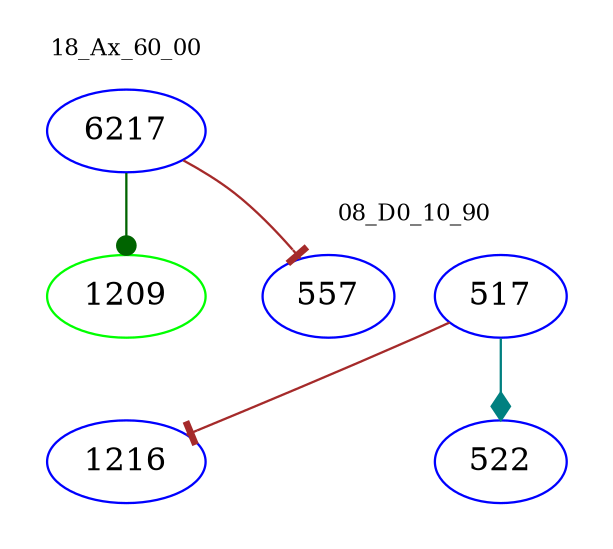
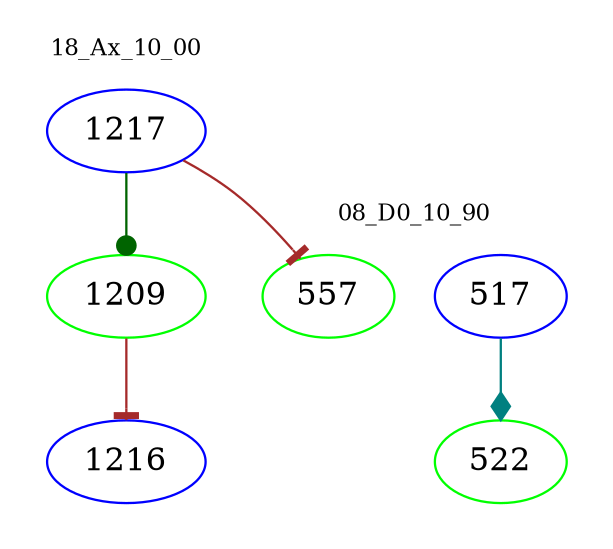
cluster "18_Ax_60_00": label "18_Ax_60_00" -> "18_Ax_10_00"
node "6217": label "6217" -> "1217"
node "557": color blue -> green
edge "517" -> "1216": now "1209" -> "1216"
node "522": color blue -> green
